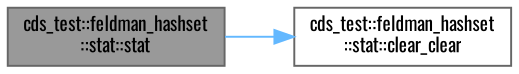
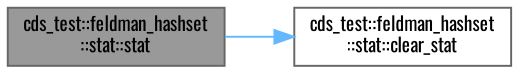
node "cds_test::feldman_hashset ::stat::clear_clear": label "cds_test::feldman_hashset ::stat::clear_clear" -> "cds_test::feldman_hashset ::stat::clear_stat"
